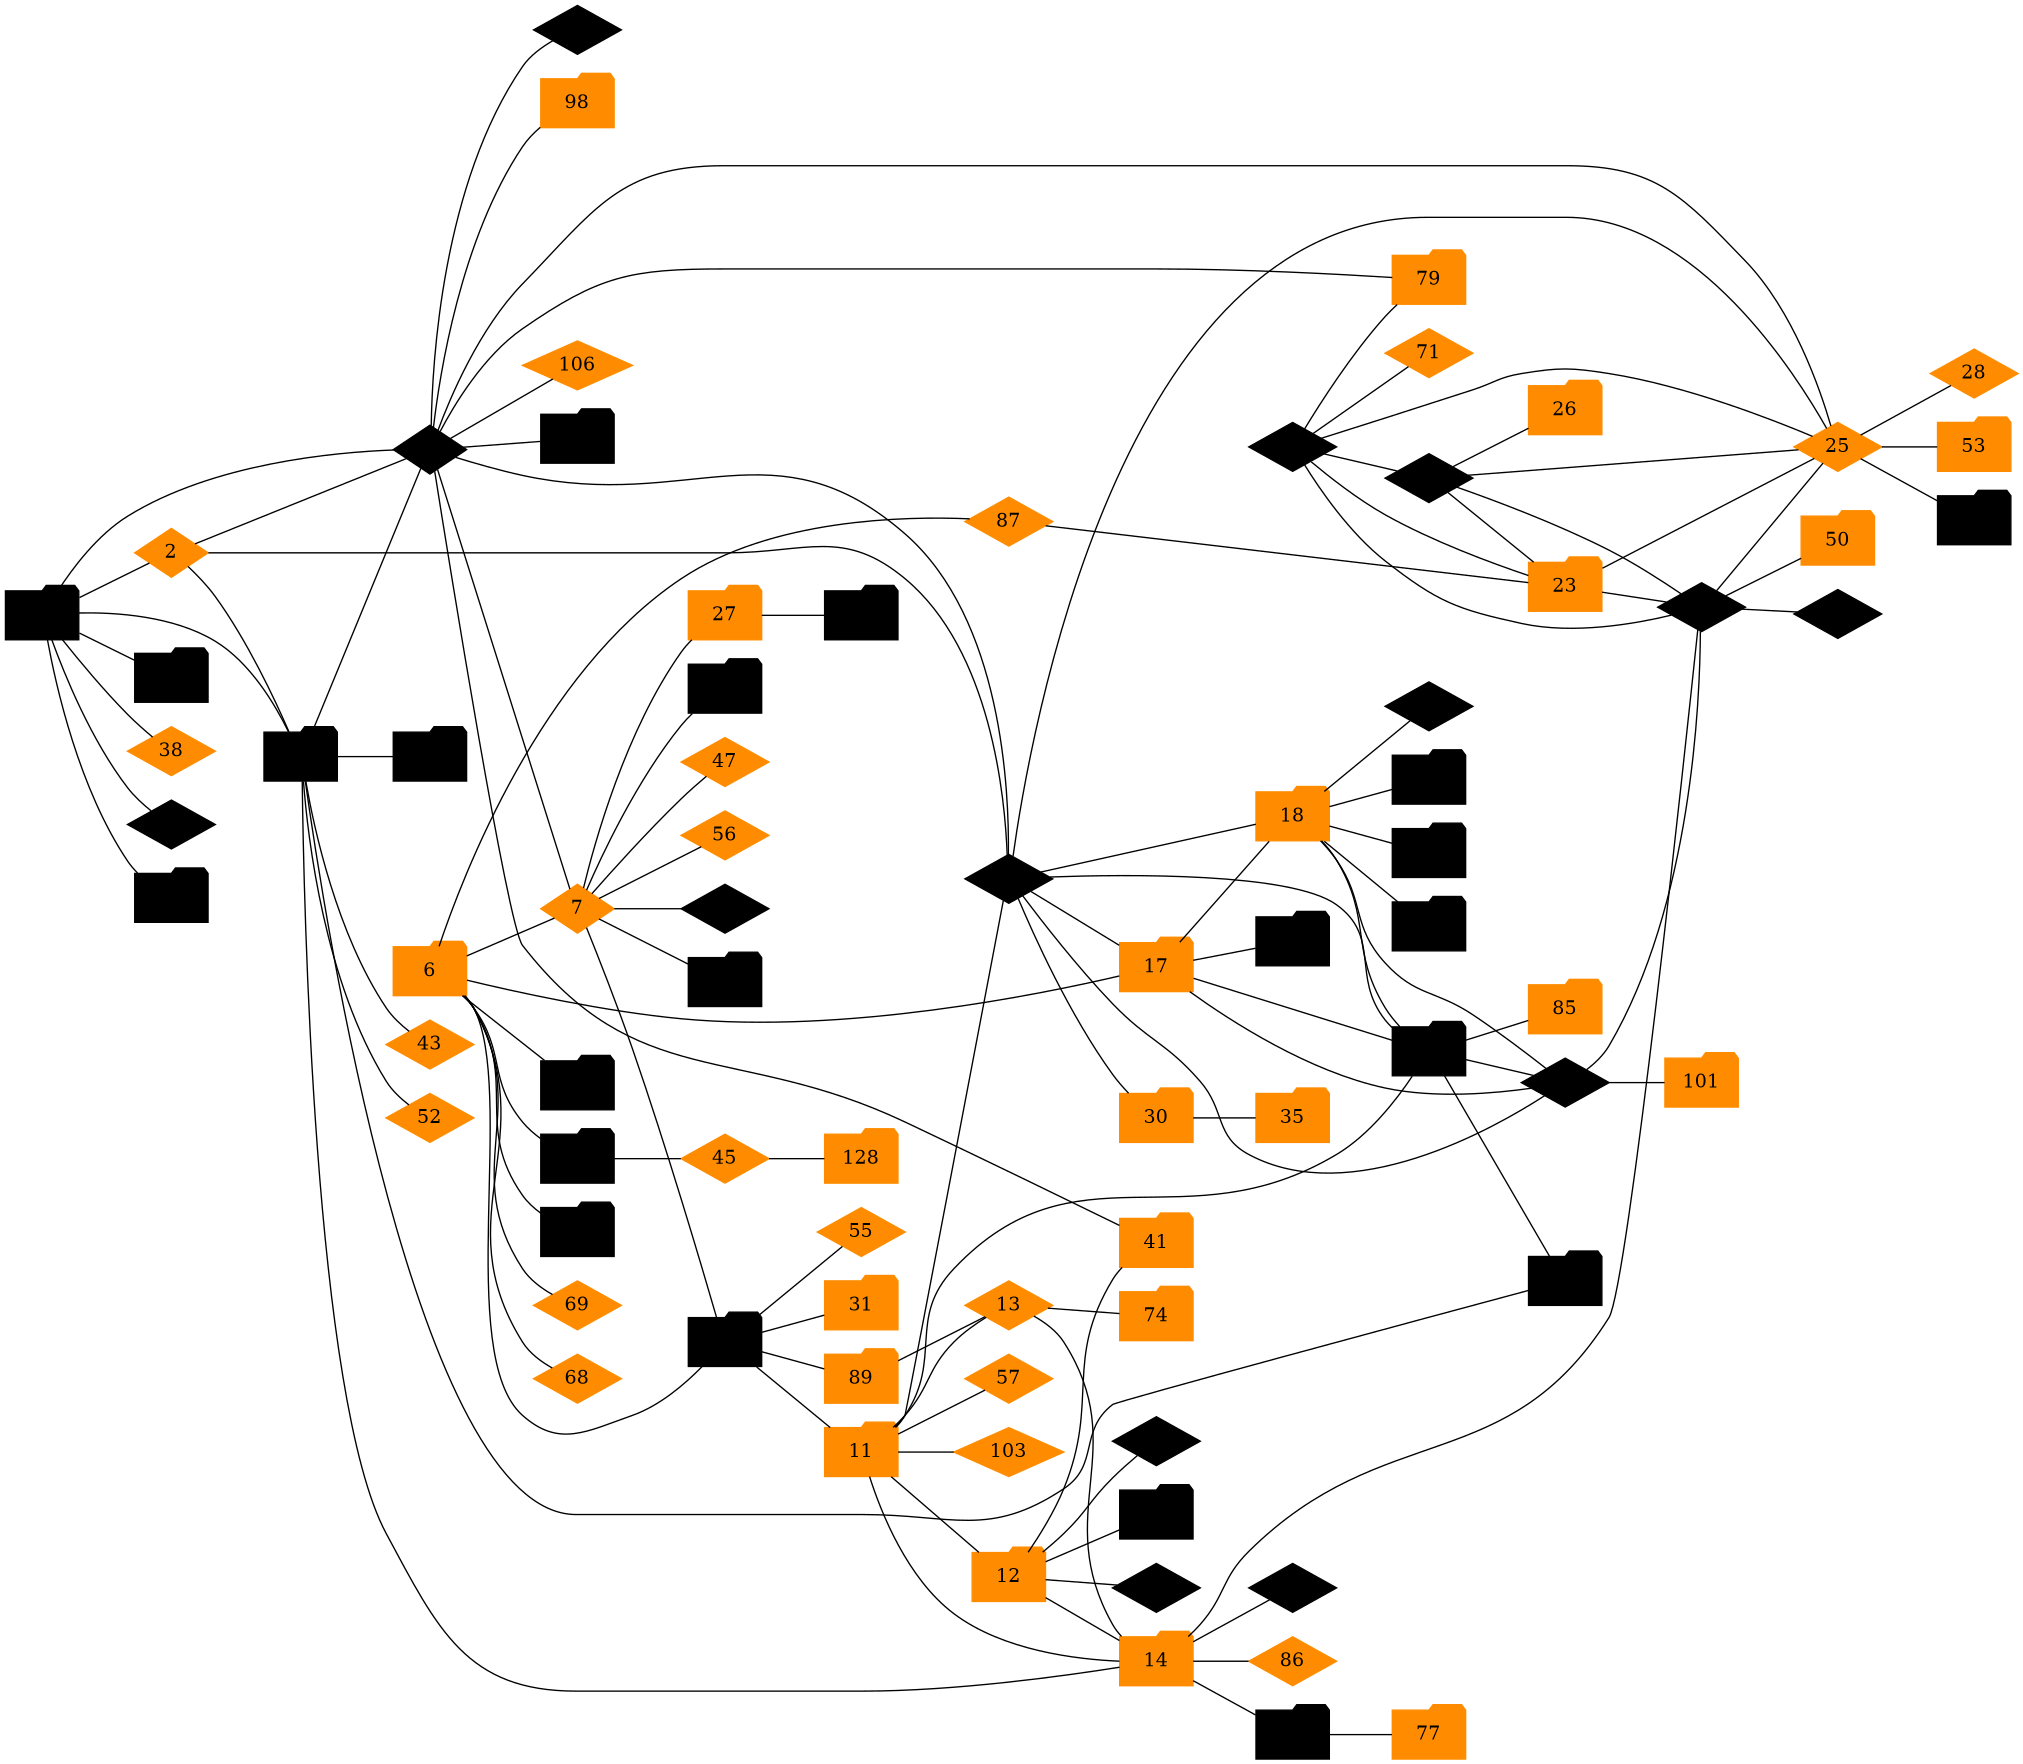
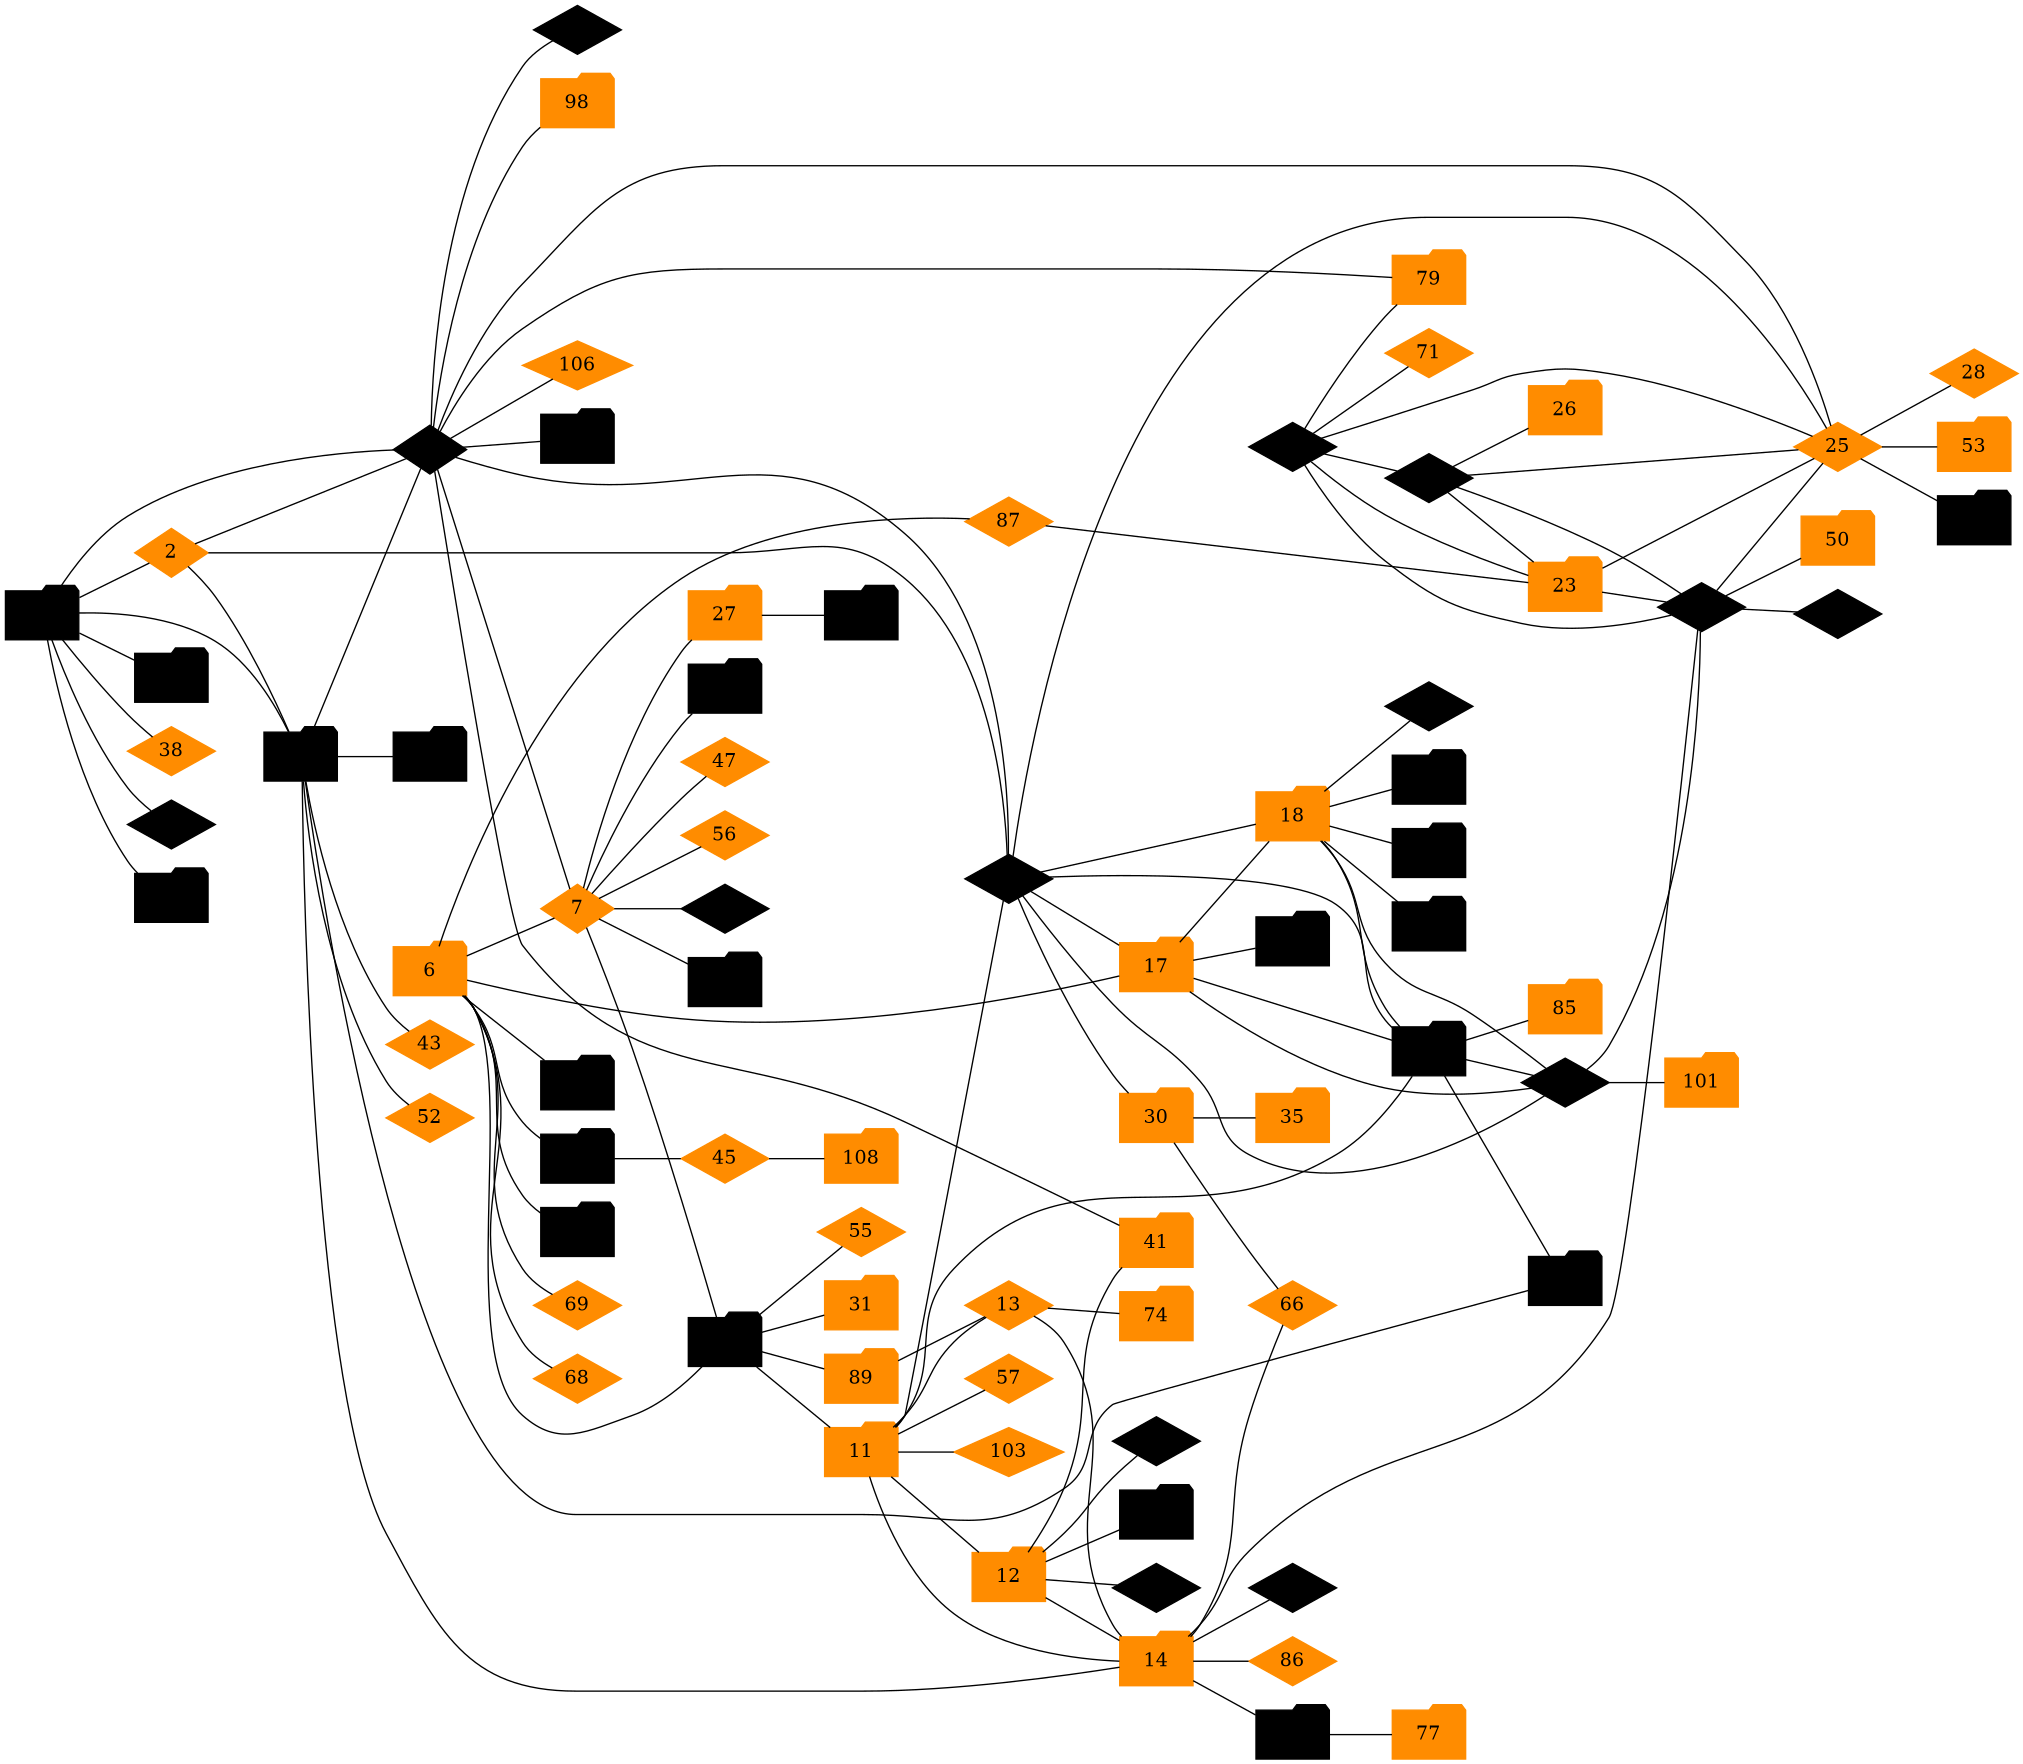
node "128": label "128" -> "108"
node "66": added
